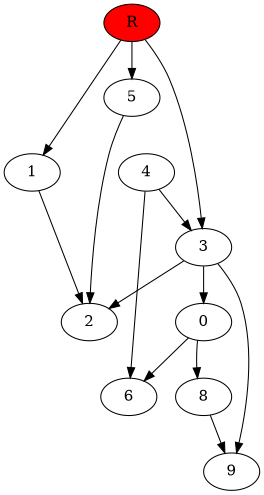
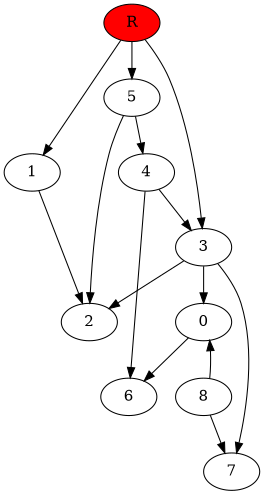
edge "5" -> "4": added
edge "0" -> "8": reversed
node "9": label "9" -> "7"
